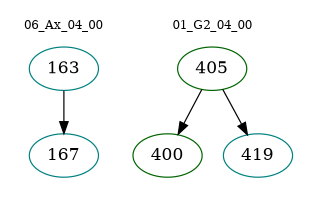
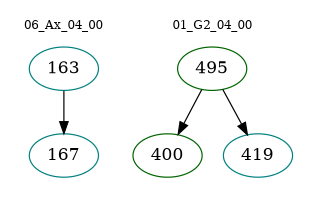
node "405": label "405" -> "495"
